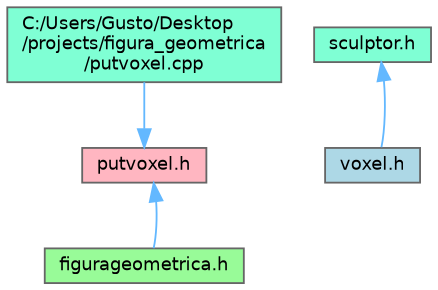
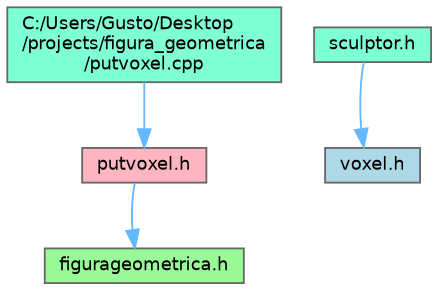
edge "voxel.h" -> "sculptor.h": reversed
edge "figurageometrica.h" -> "putvoxel.h": reversed
